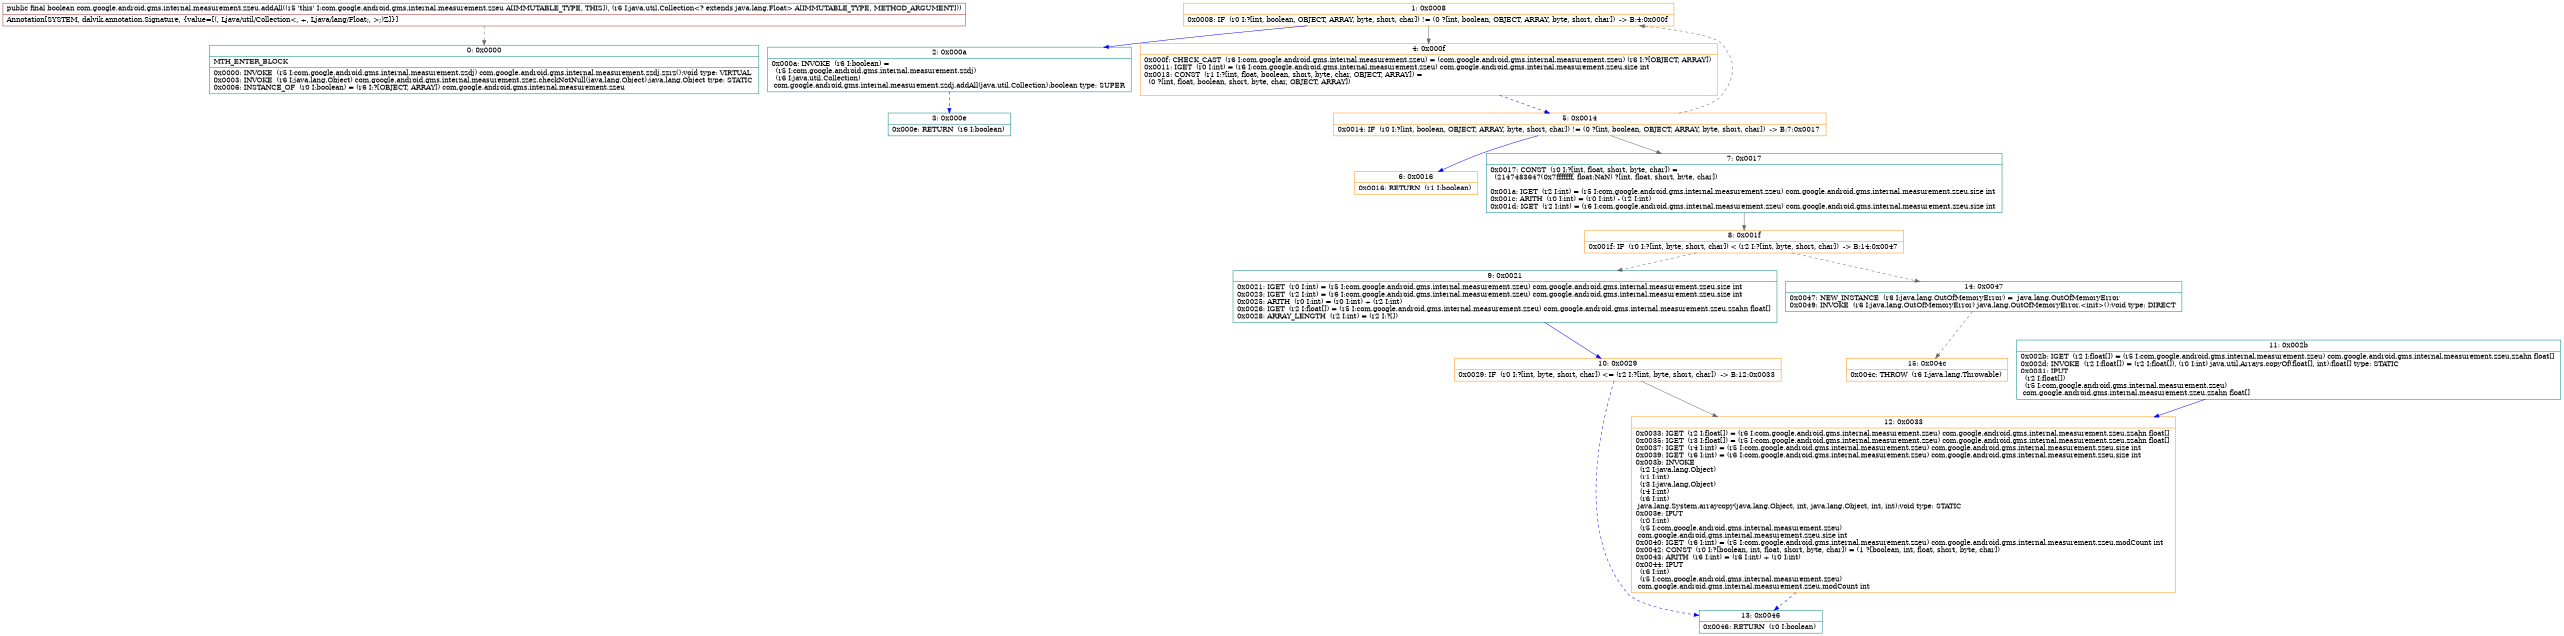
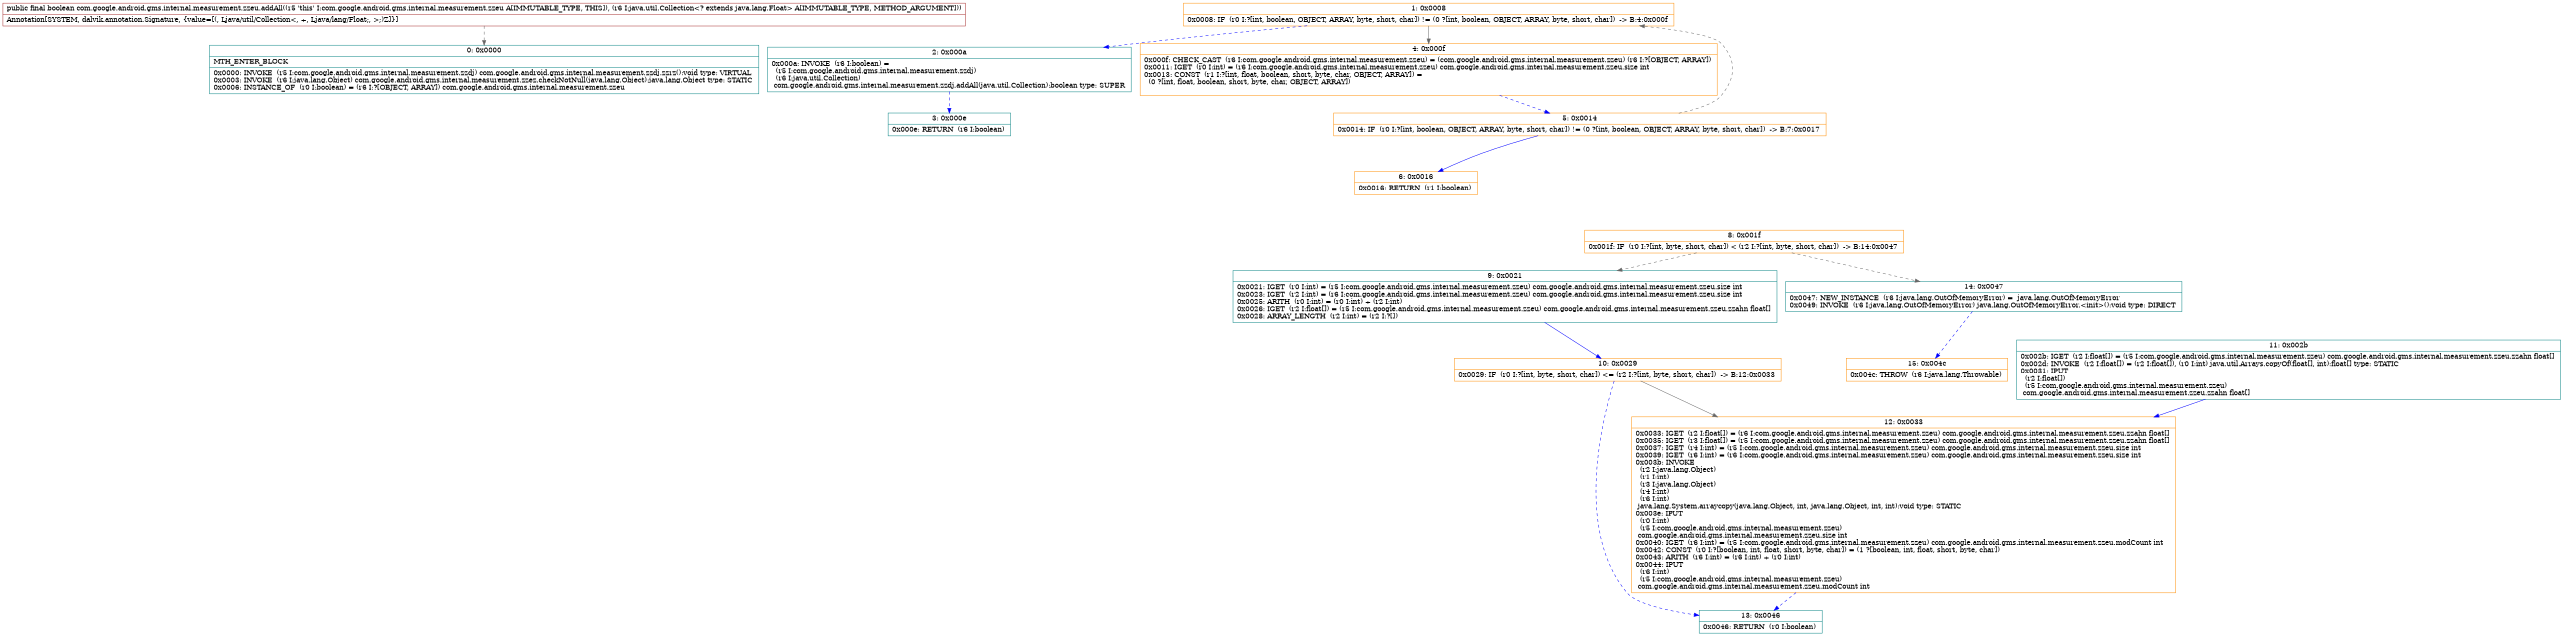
edge "1: 0x0008" -> "2: 0x000a": style solid -> dashed
node "7: 0x0017": removed
edge "14: 0x0047" -> "15: 0x004c": color gray40 -> blue
